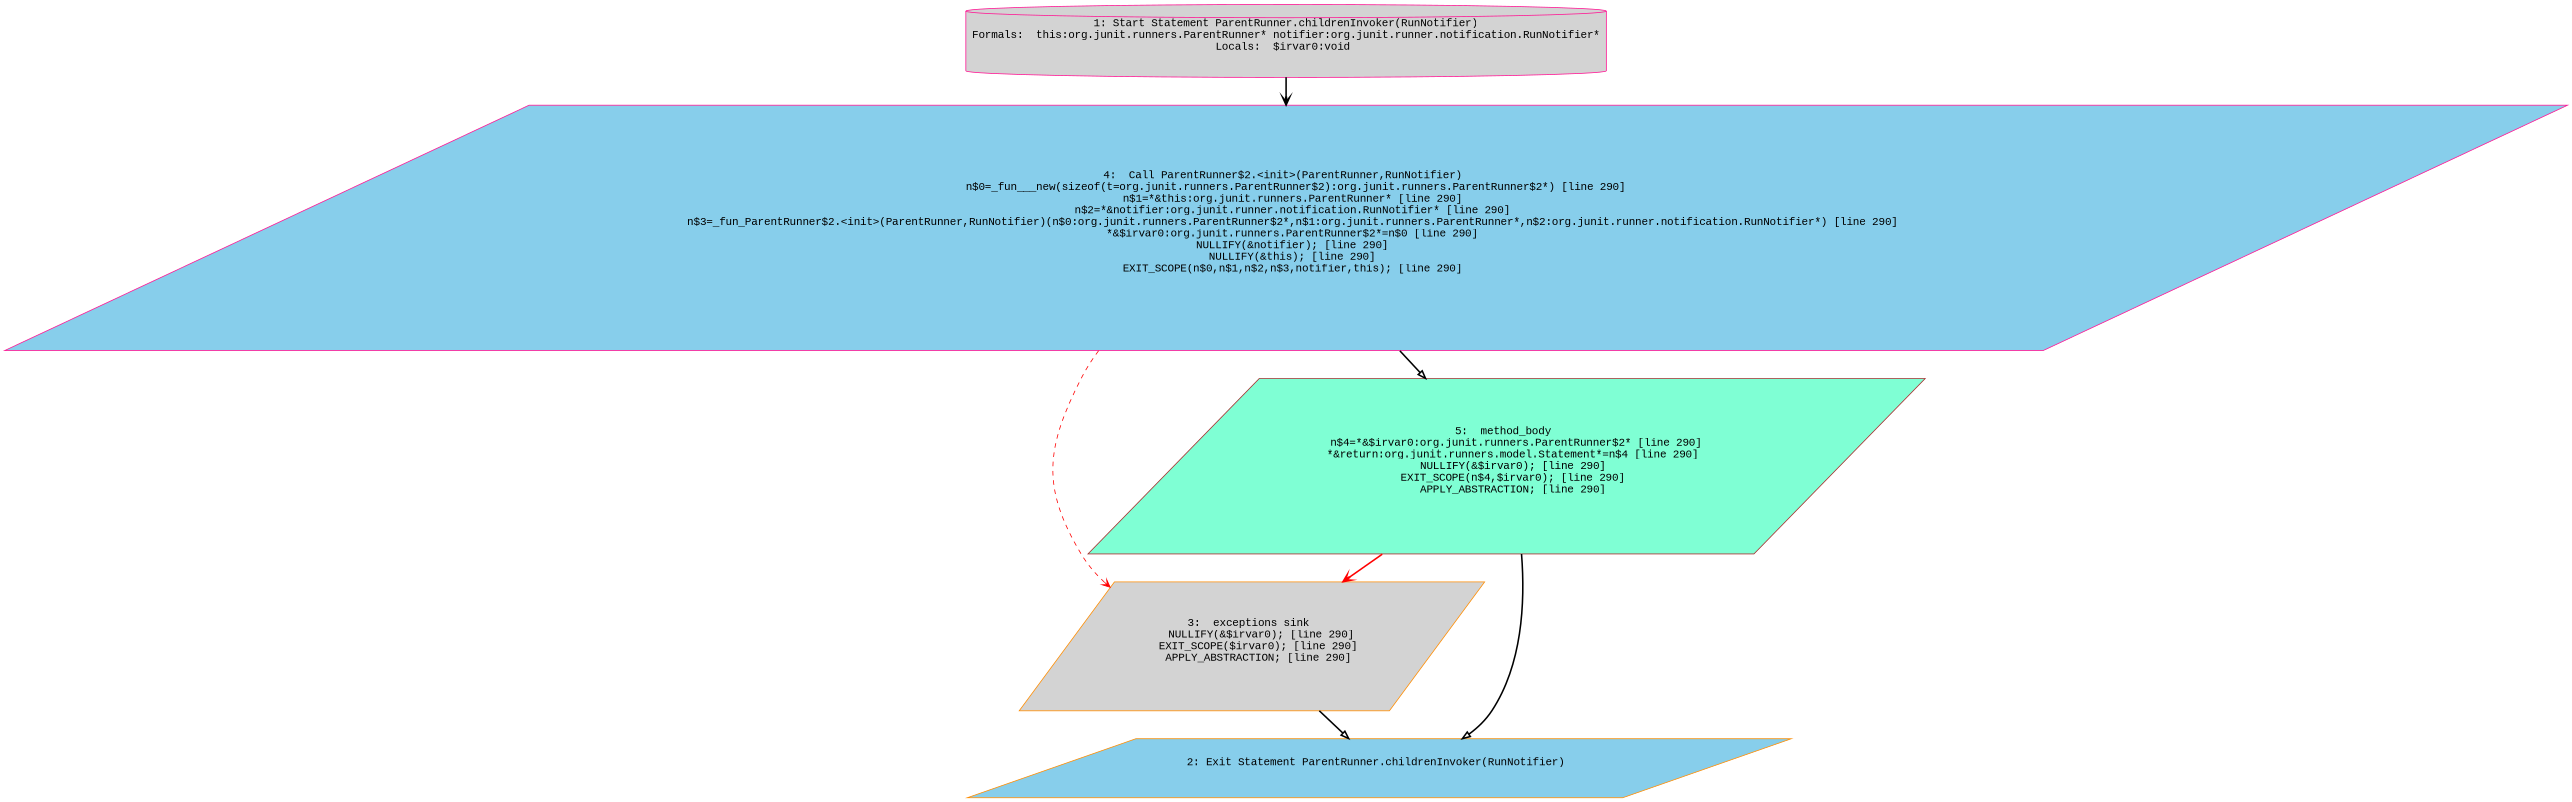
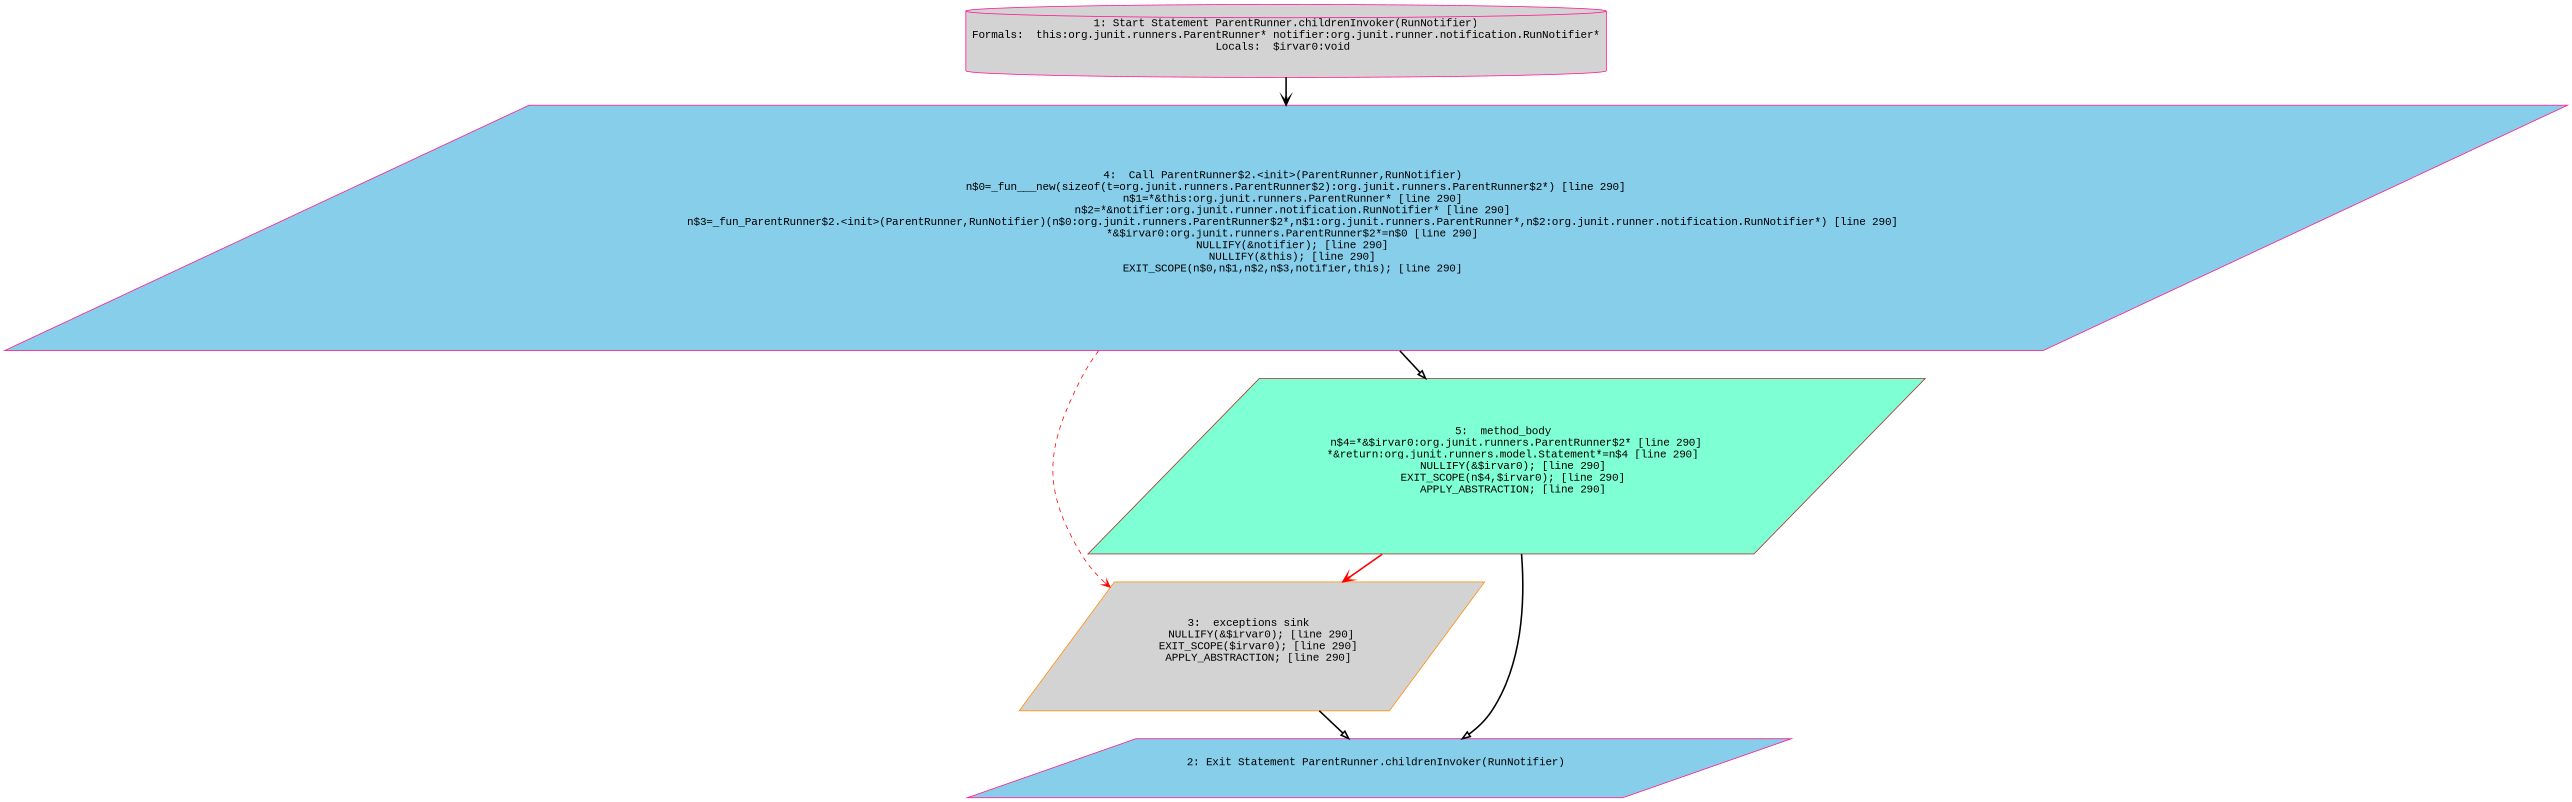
node "2: Exit Statement ParentRunner.childrenInvoker(RunNotifier)": color darkorange -> deeppink
